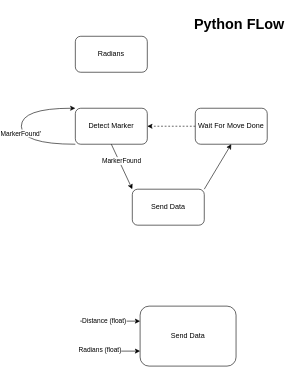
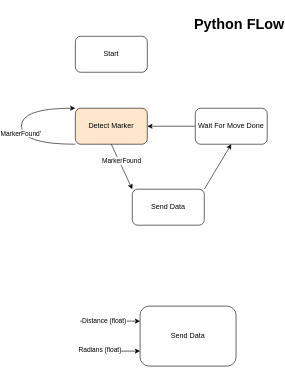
node "Radians": label "Radians" -> "Start"
node "Detect Marker": fillcolor #ffffff -> #ffe6cc
edge "Wait For Move Done" -> "Detect Marker": style dashed -> solid
